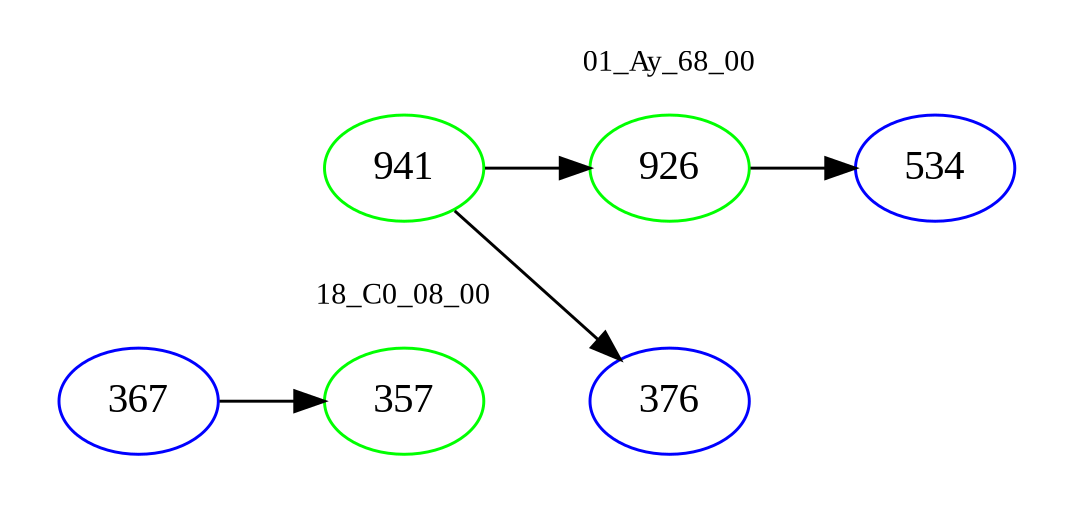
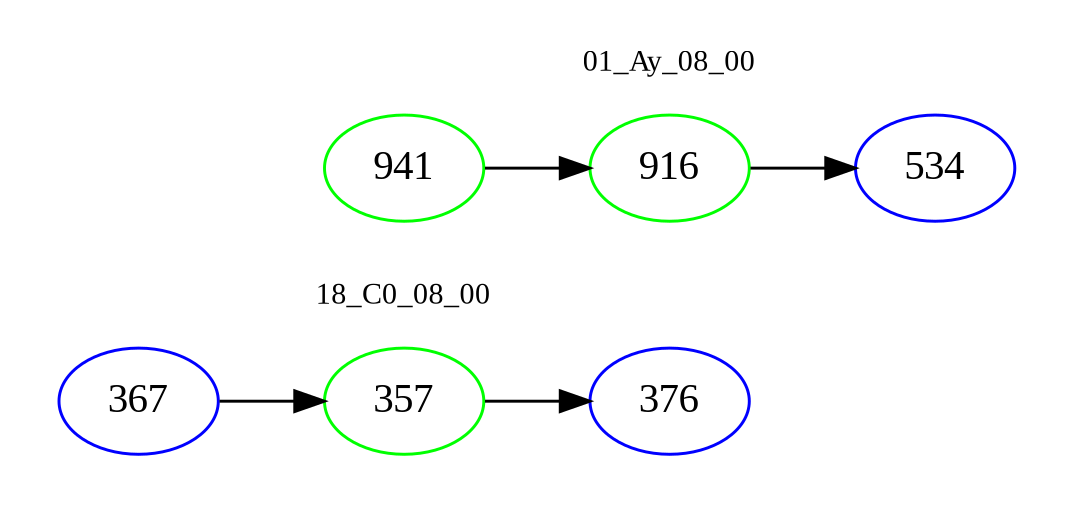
cluster "01_Ay_68_00": label "01_Ay_68_00" -> "01_Ay_08_00"
node "926": label "926" -> "916"
edge "941" -> "376": now "357" -> "376"
